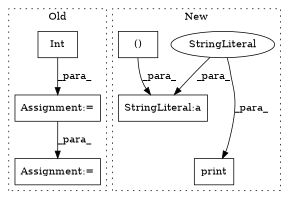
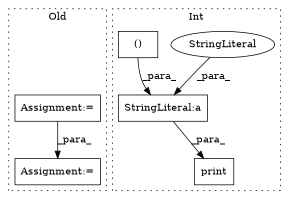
cluster "New": label "New" -> "Int"
node "Int": removed
edge "StringLiteral" -> "print": now "StringLiteral:a" -> "print"
